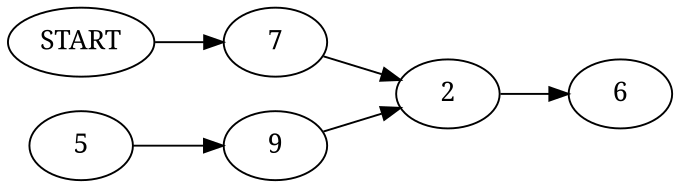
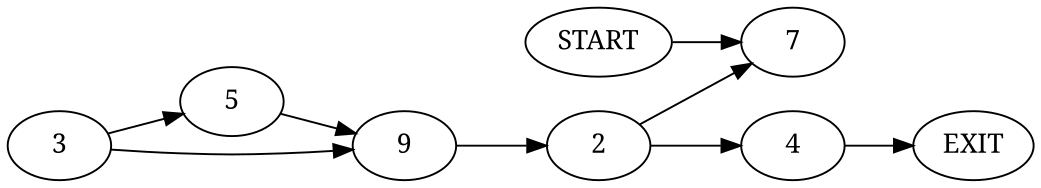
edge "7" -> "2": reversed
node "6": label "6" -> "4"
node "3": added
node "EXIT": added
